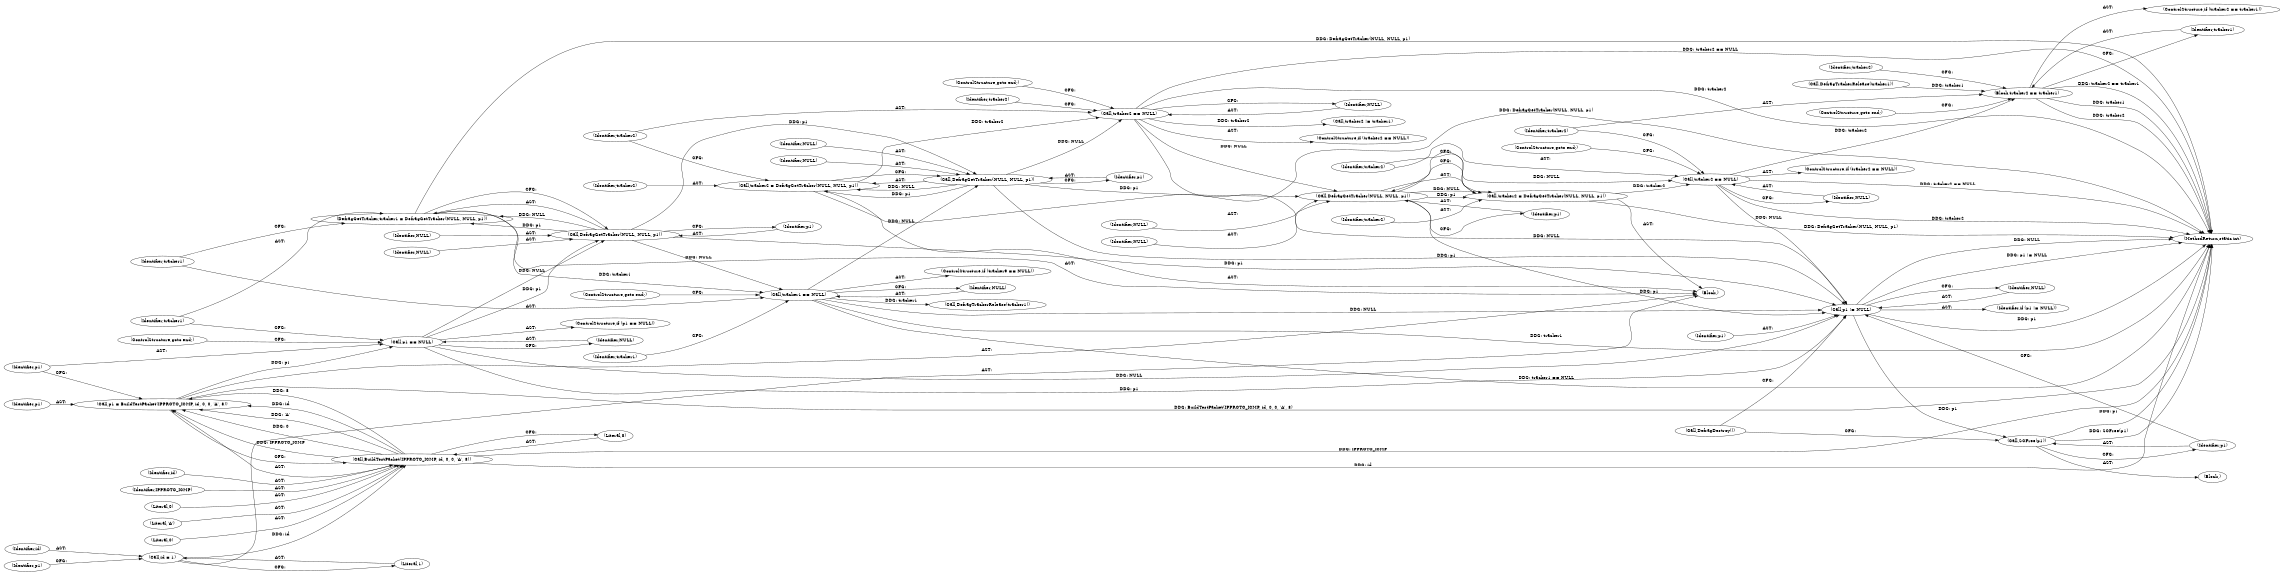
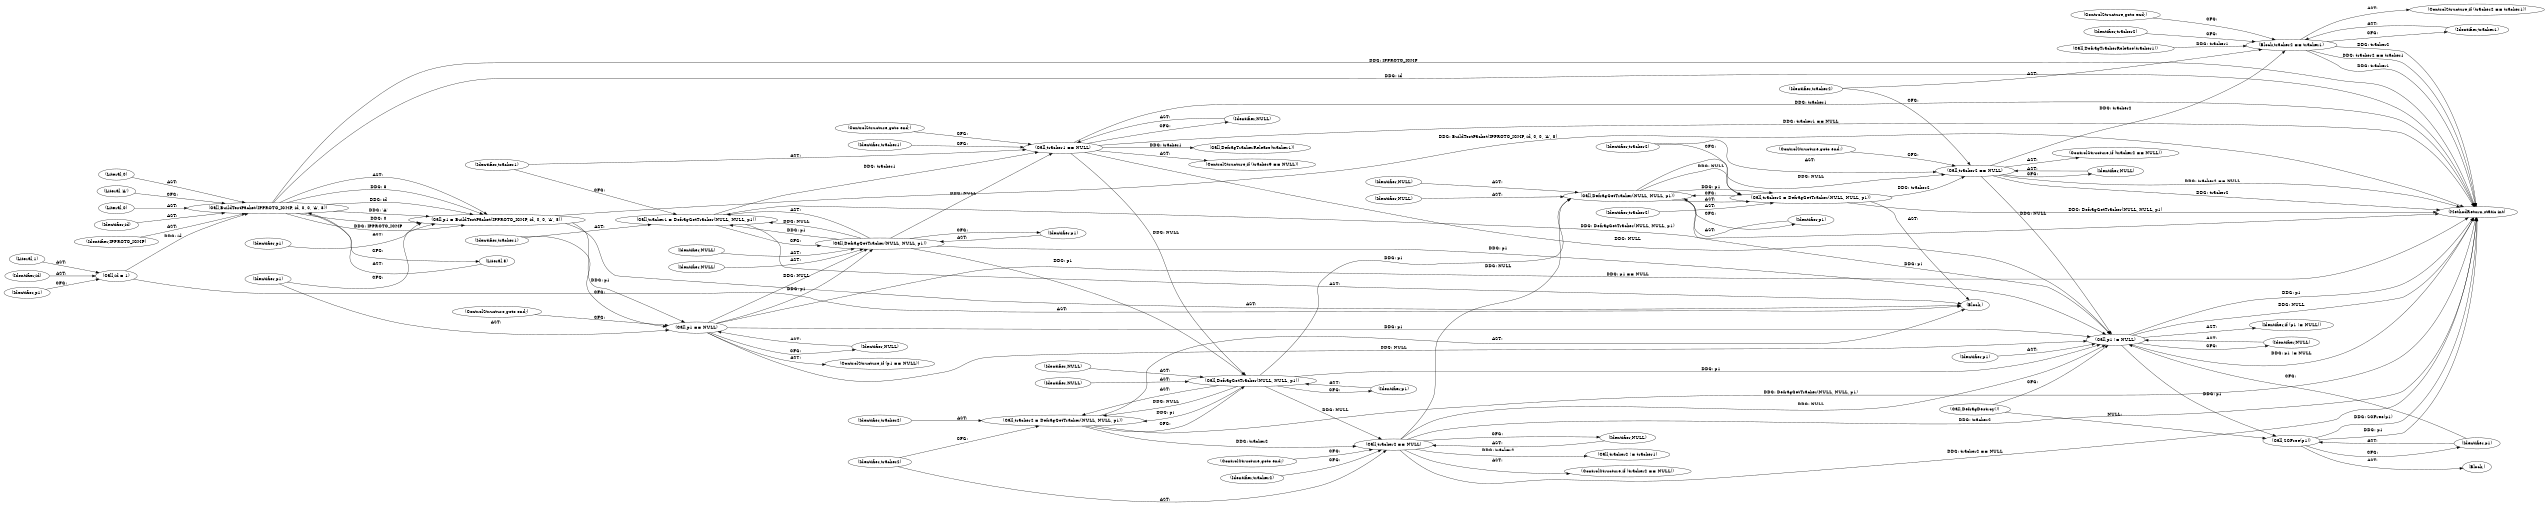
node "(DefragGetTracker,tracker1 = DefragGetTracker(NULL, NULL, p1))": label "(DefragGetTracker,tracker1 = DefragGetTracker(NULL, NULL, p1))" -> "(Call,tracker1 = DefragGetTracker(NULL, NULL, p1))"
edge "(Call,p1 == NULL)" -> "(MethodReturn,static int)": added, label "DDG: p1 == NULL"
edge "(Call,DefragDestroy())" -> "(Call,SCFree(p1))": label "CFG: " -> "NULL: "
edge "(Call,p1 = BuildTestPacket(IPPROTO_ICMP, id, 0, 0, 'A', 8))" -> "(Call,BuildTestPacket(IPPROTO_ICMP, id, 0, 0, 'A', 8))": removed, label "CFG:"
edge "(Literal,'A')" -> "(Call,BuildTestPacket(IPPROTO_ICMP, id, 0, 0, 'A', 8))": label "AST: " -> "CFG: "
edge "(Call,id = 1)" -> "(Literal,1)": removed, label "CFG:"
